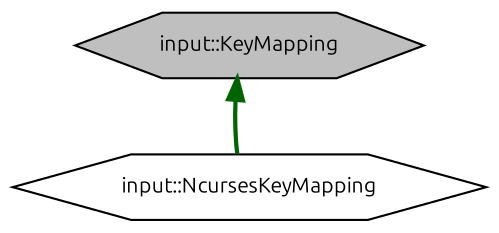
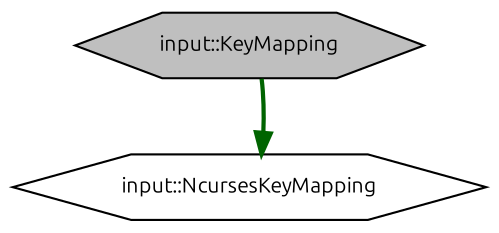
edge "input::NcursesKeyMapping" -> "input::KeyMapping": reversed
